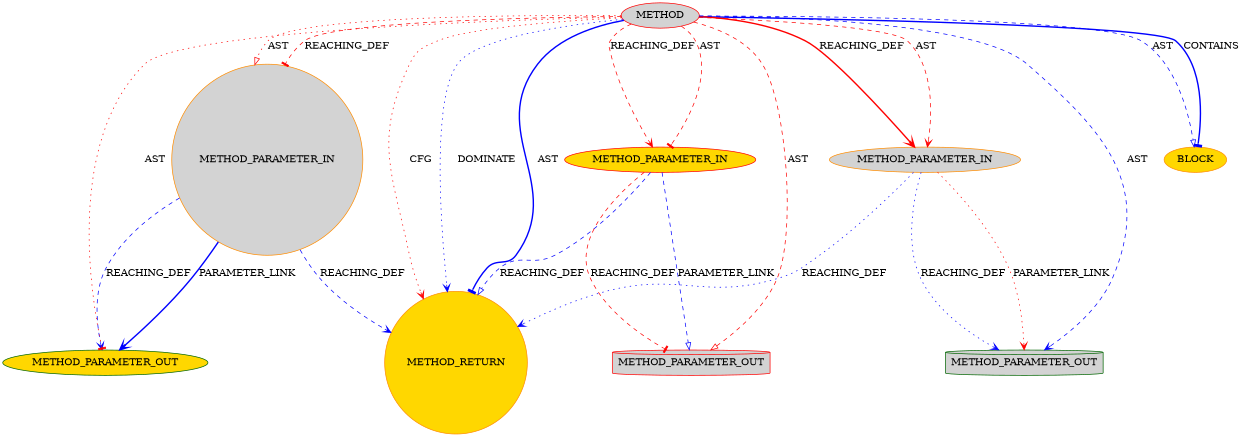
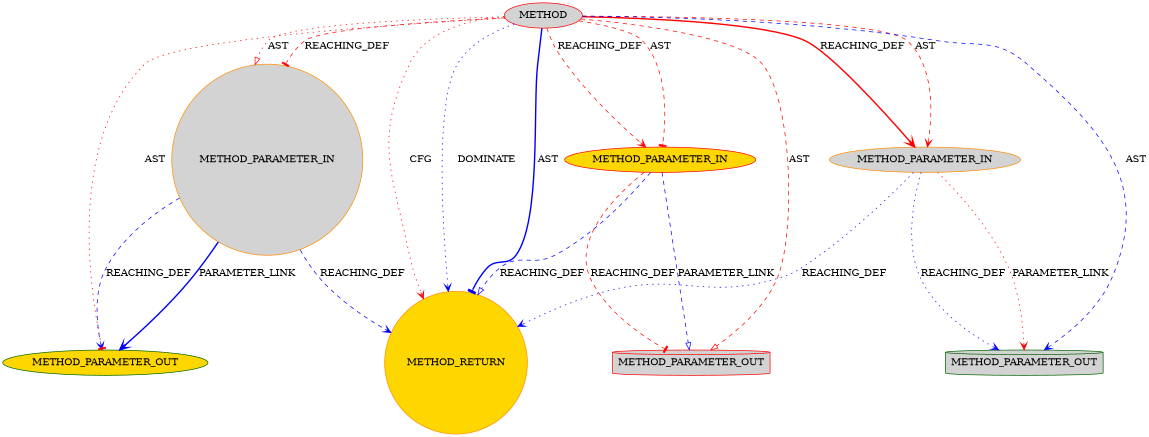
node "BLOCK": removed
